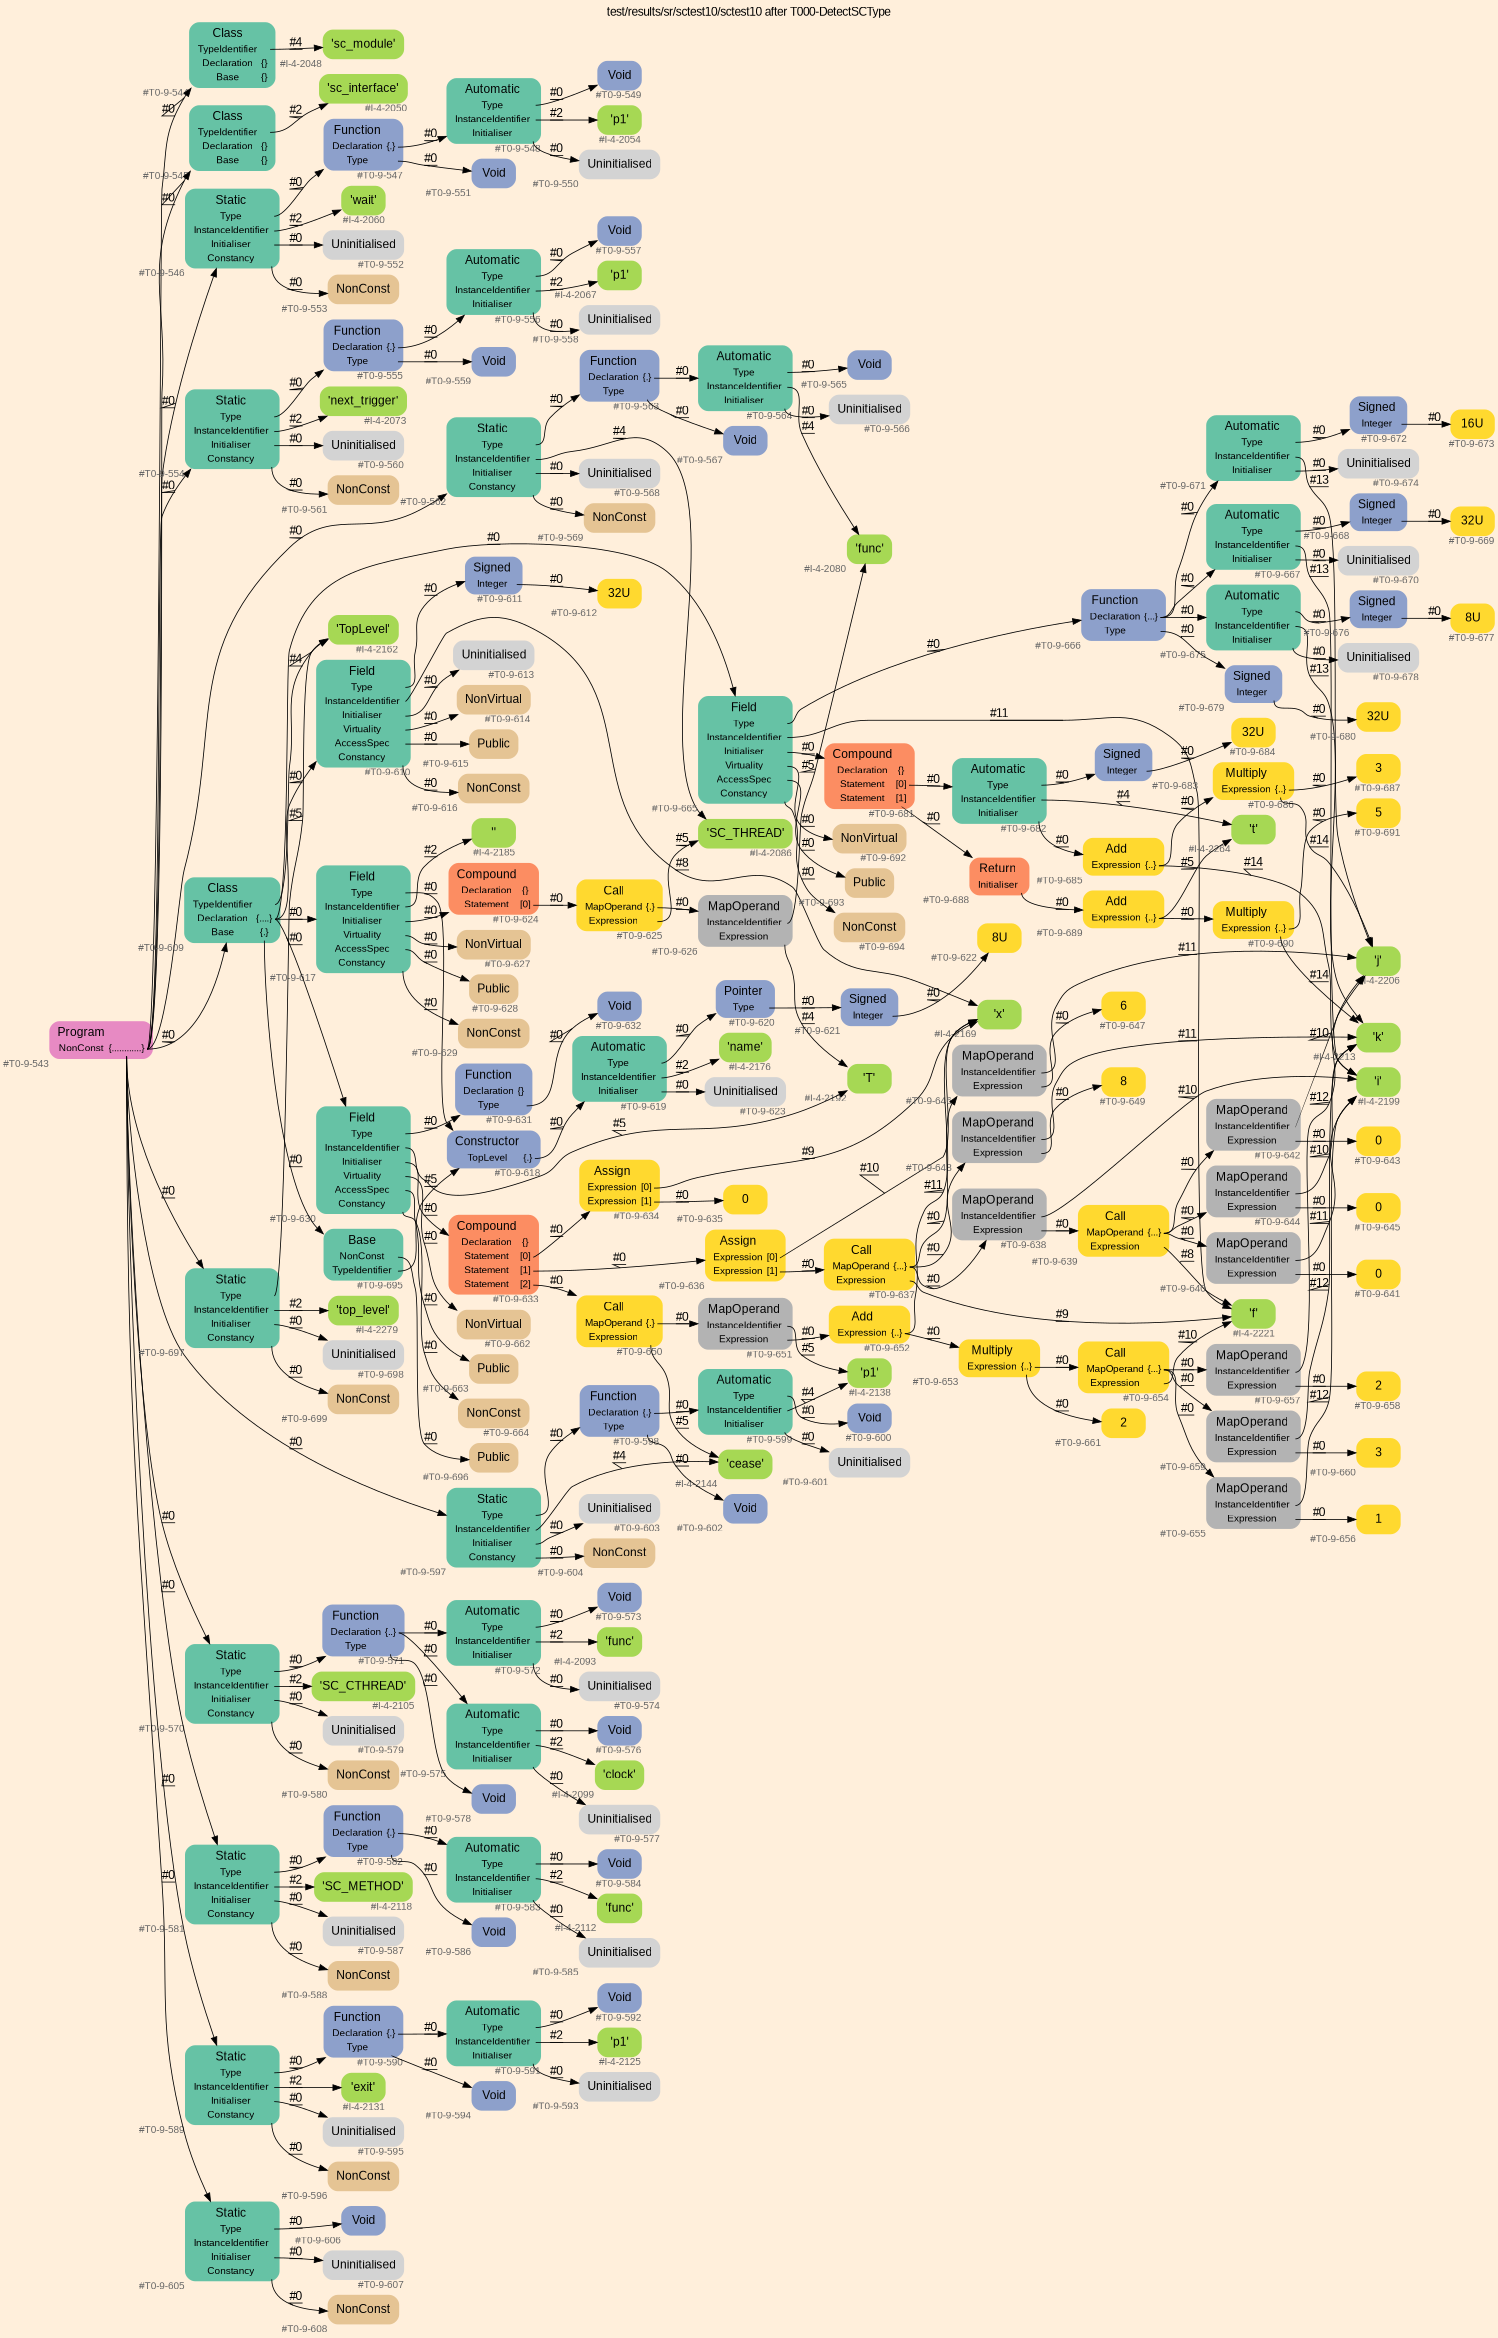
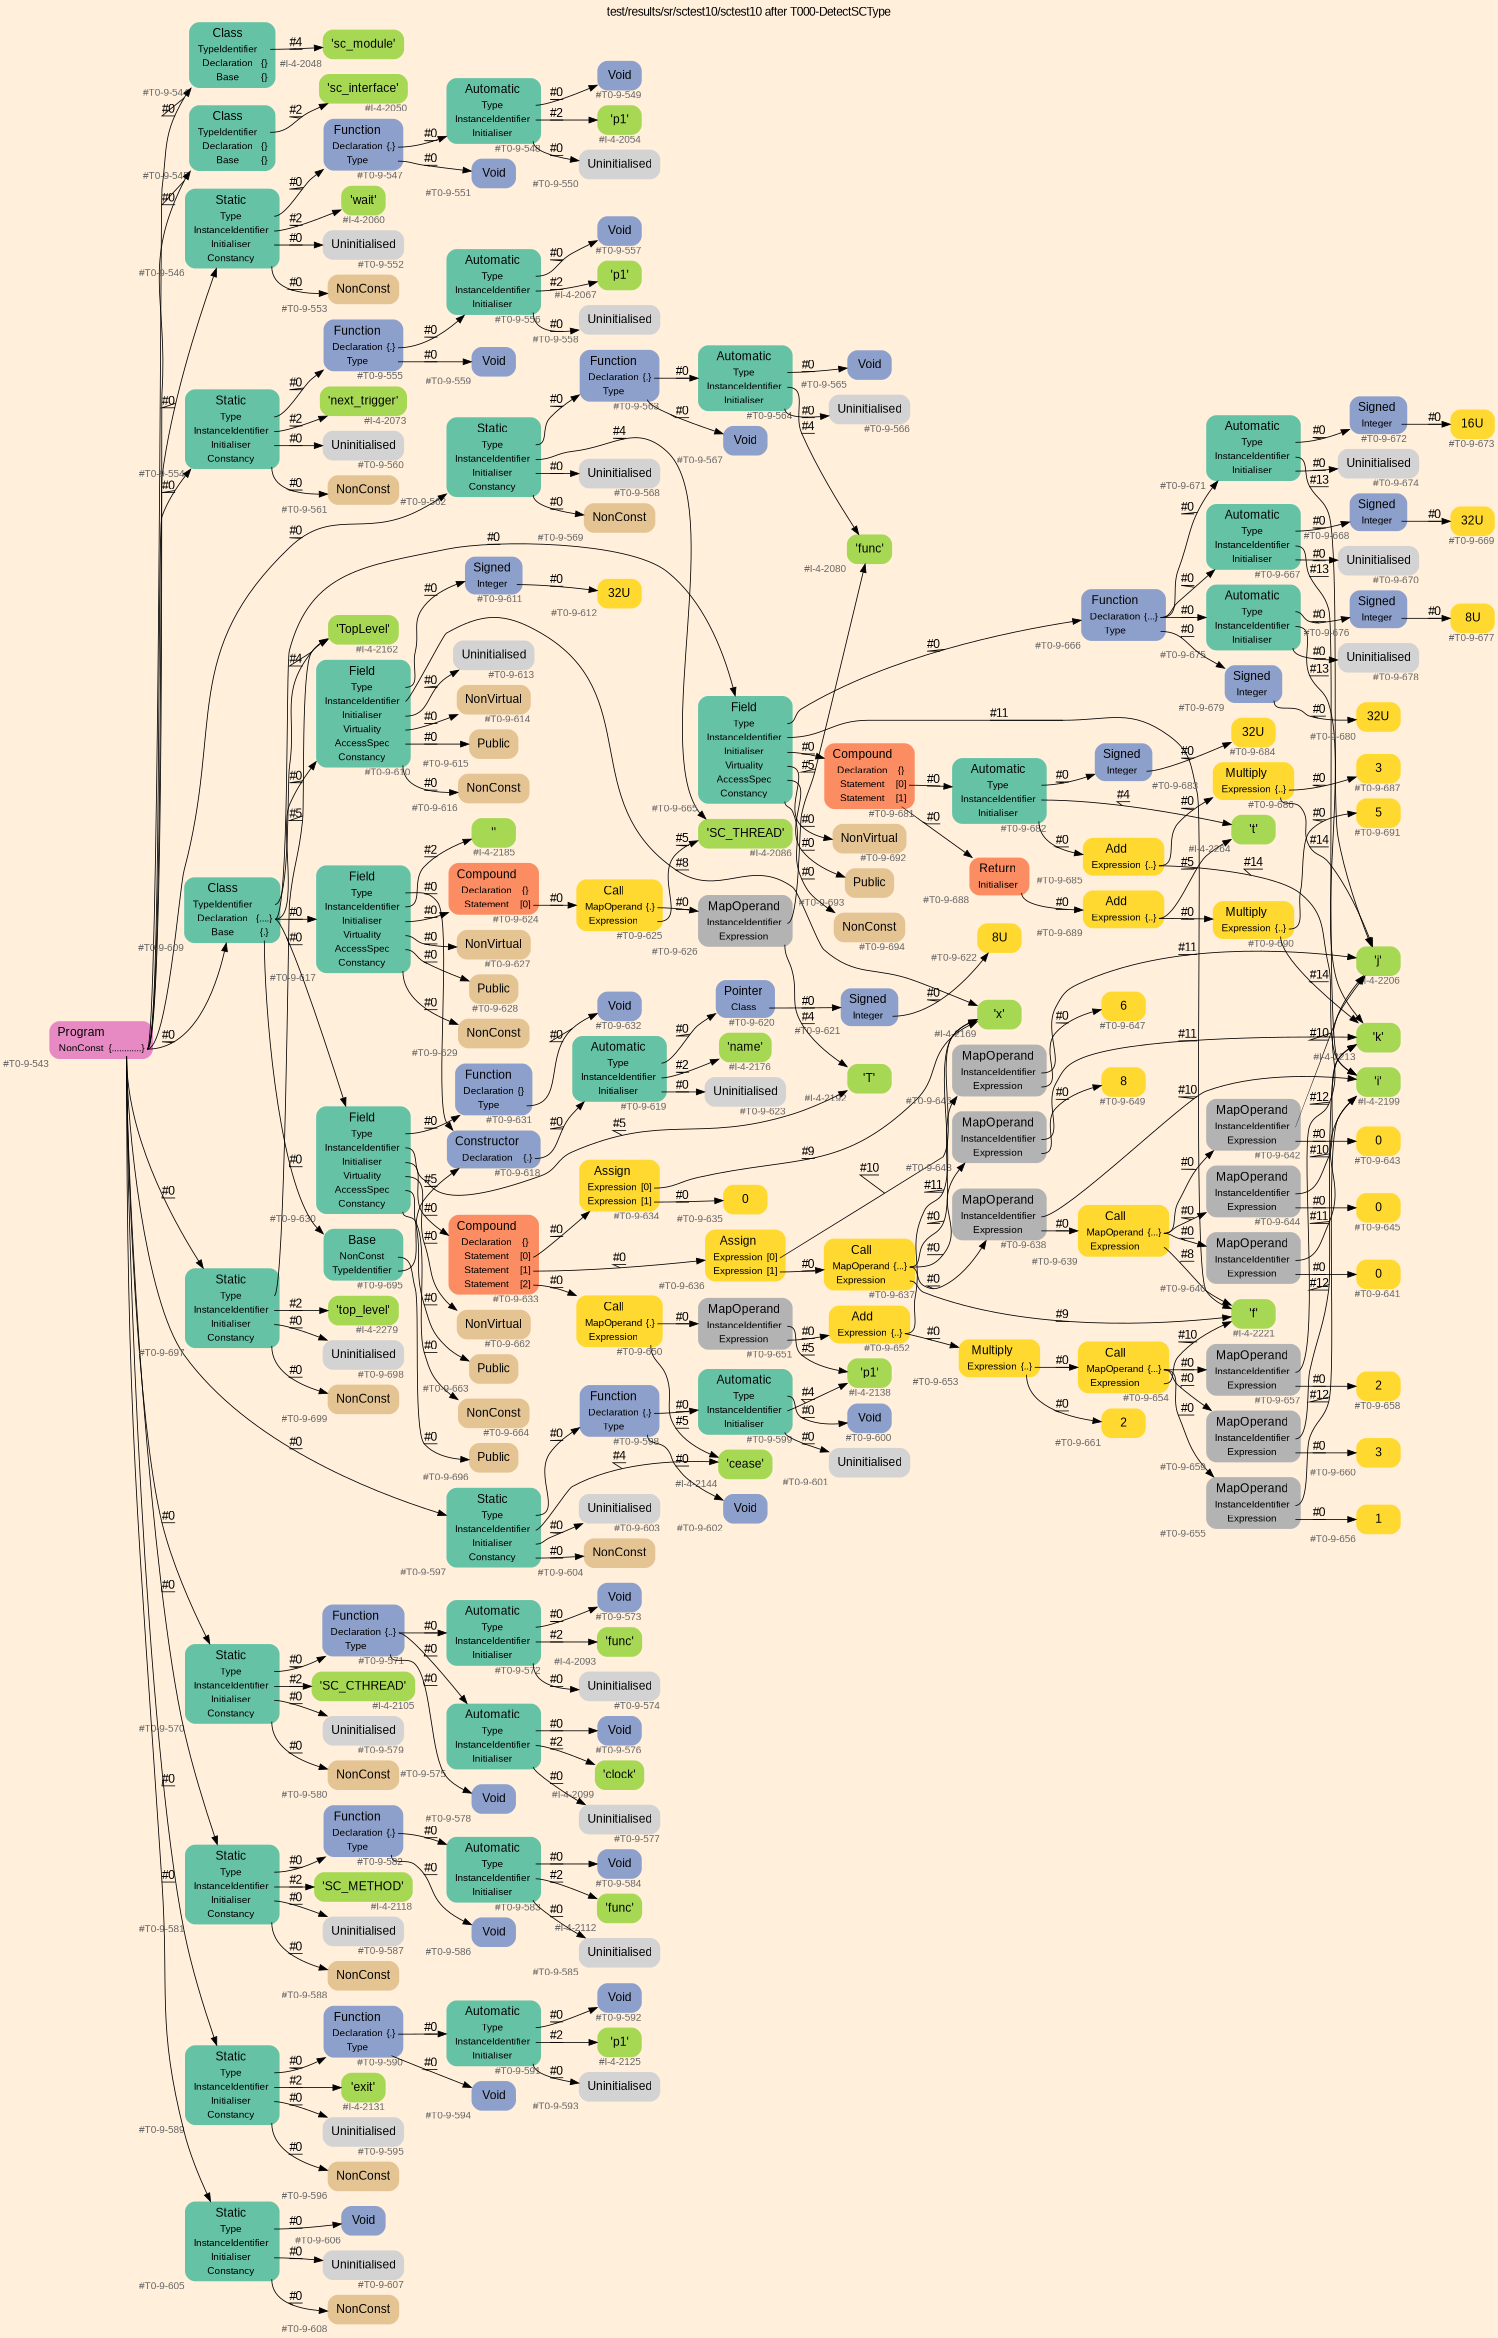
node "Pointer": text "Type" -> "Class"
node "Constructor": text "TopLevel" -> "Declaration"
